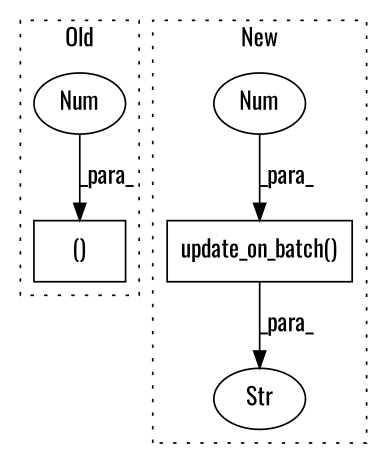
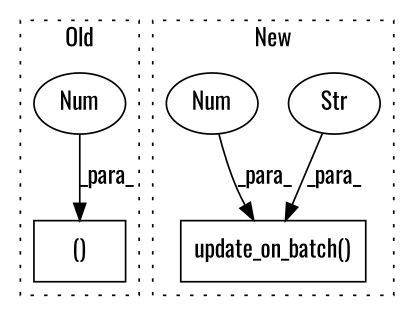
edge "update_on_batch()" -> "Str": reversed
